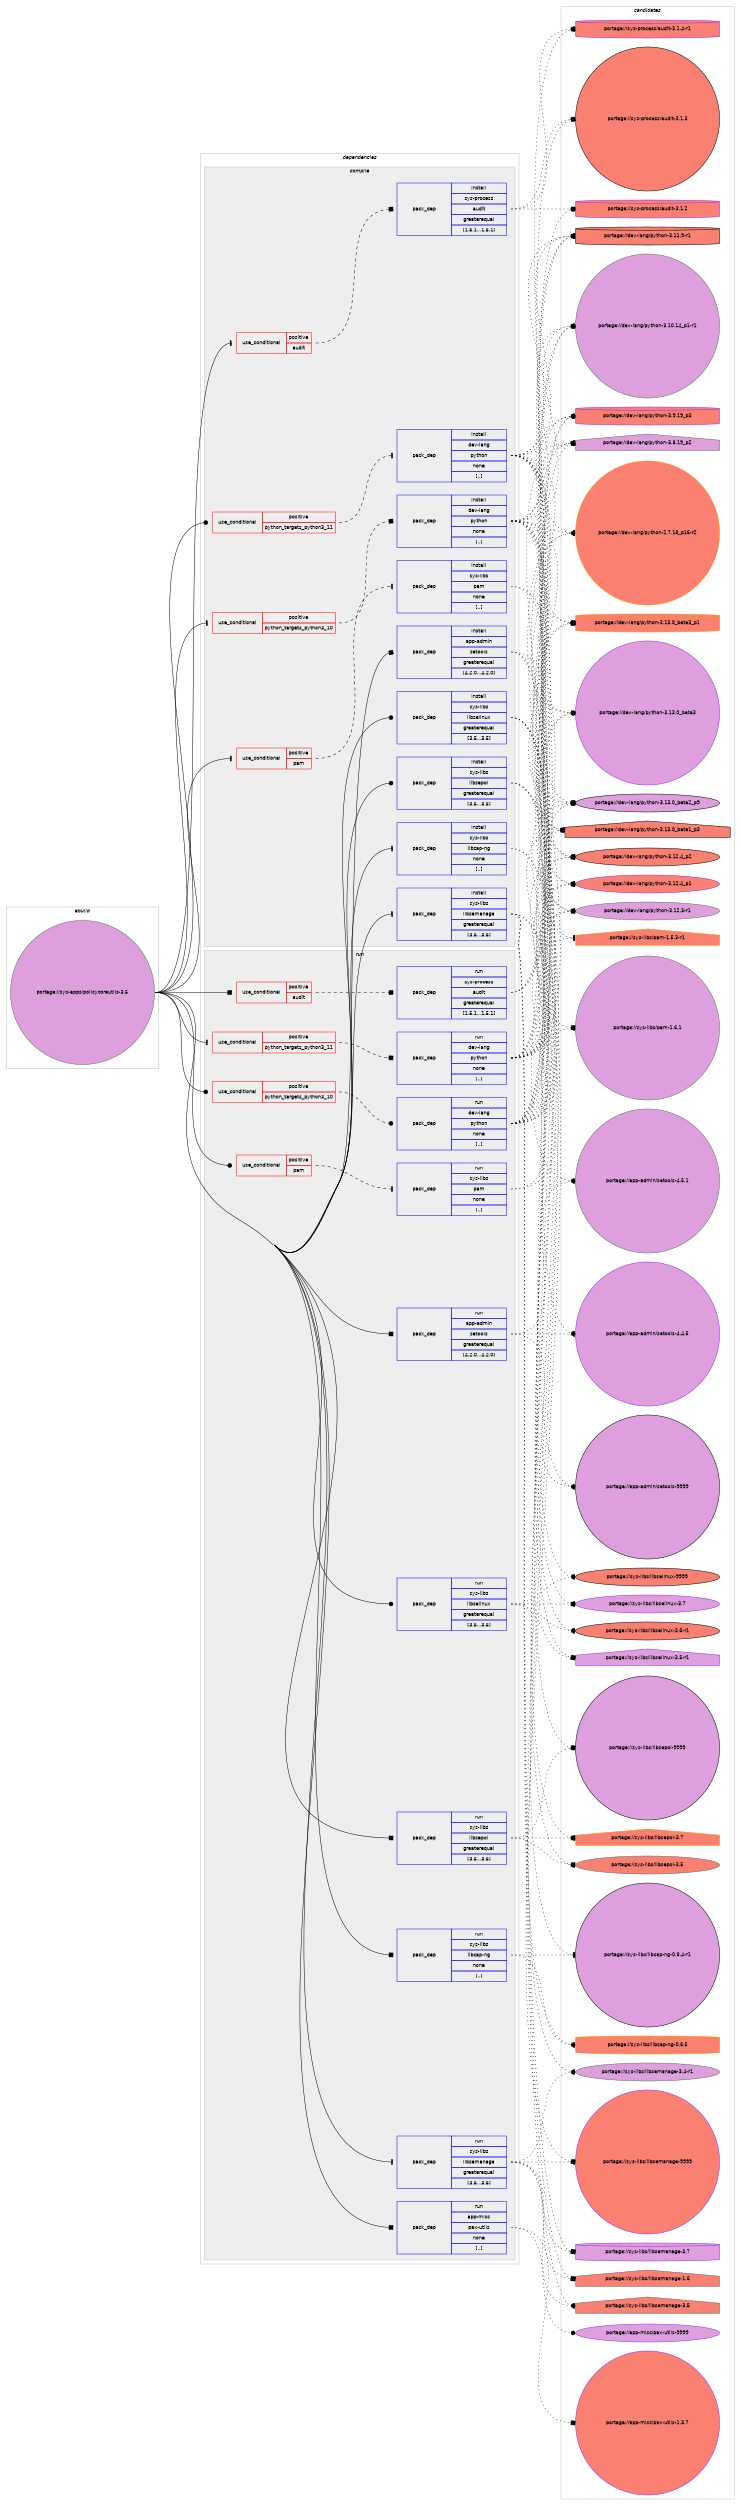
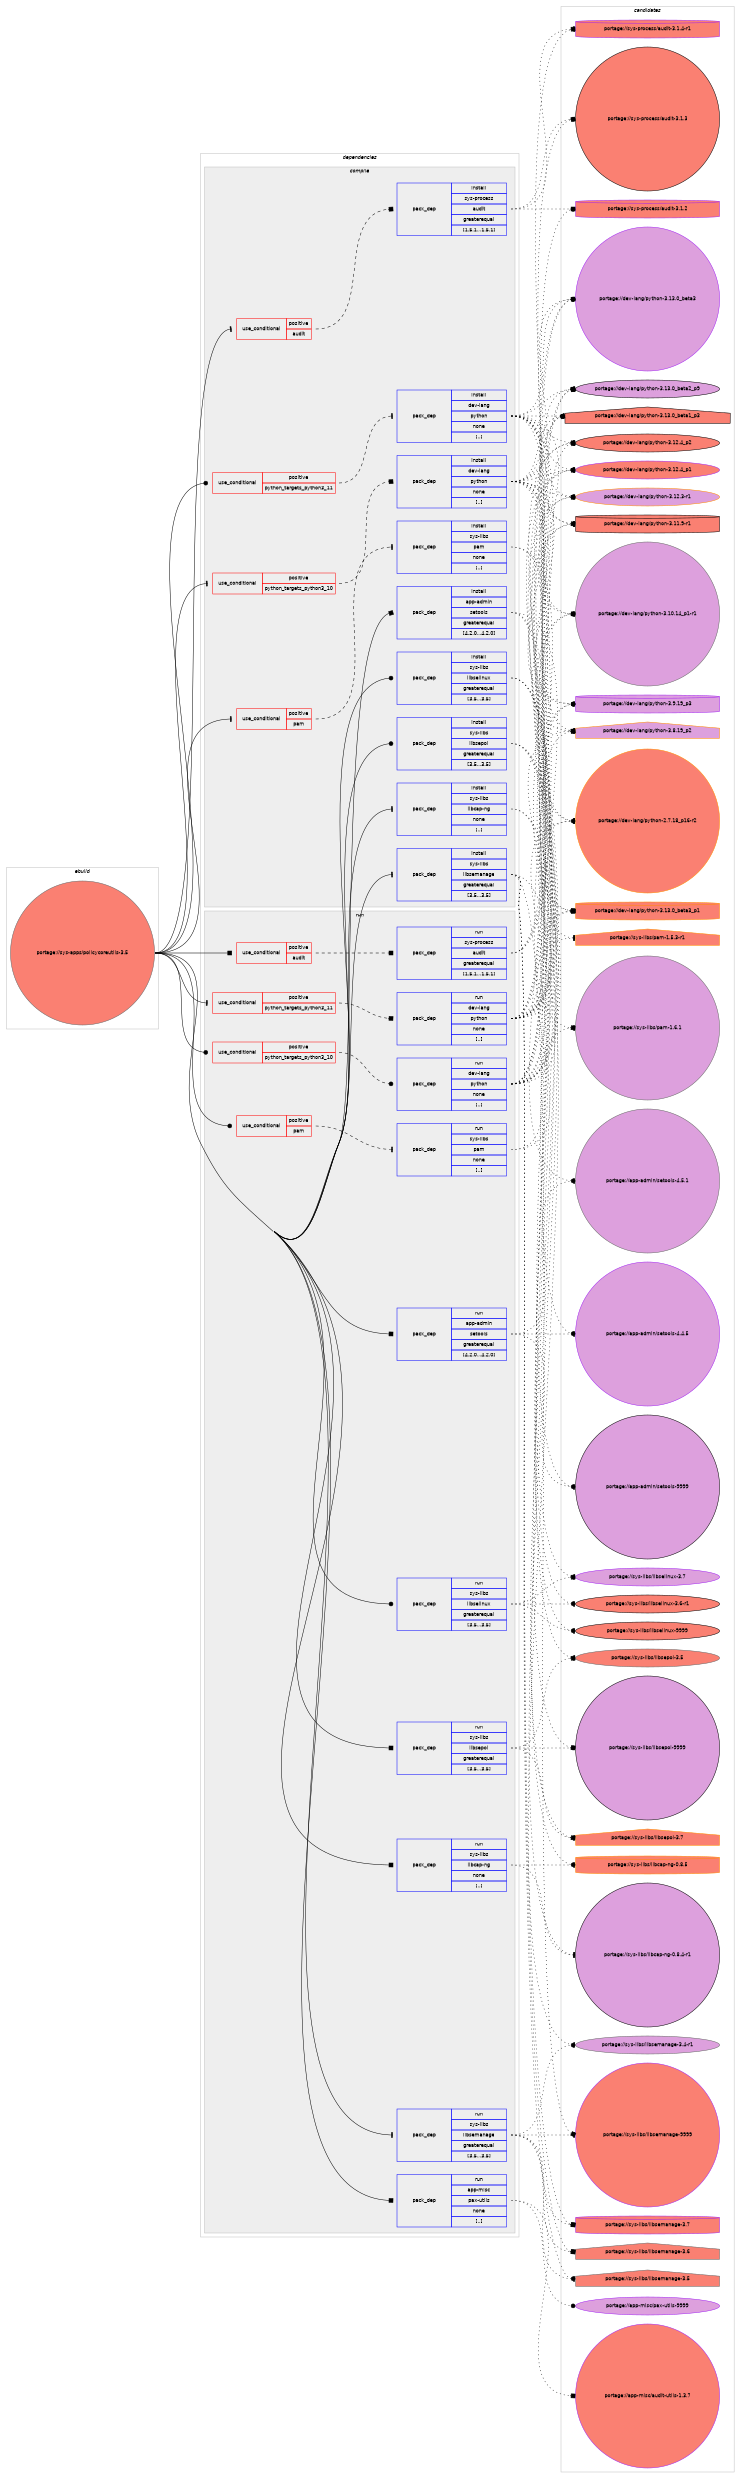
node "portage://dev-lang/python-3.9.19_p3": fillcolor salmon -> plum
node "portage://dev-lang/python-3.8.19_p2": color gray40 -> darkorange
node "portage://dev-lang/python-3.12.3-r1": color gray40 -> darkorange
node "portage://sys-apps/policycoreutils-3.5": fillcolor plum -> salmon
node "portage://sys-libs/libselinux-3.5-r1": removed
node "portage://sys-libs/libsemanage-3.7": fillcolor plum -> salmon
node "portage://sys-libs/libsemanage-1.6": label "portage://sys-libs/libsemanage-1.6" -> "portage://sys-libs/libsemanage-3.6"
node "portage://app-misc/pax-utils-1.3.7": label "portage://app-misc/pax-utils-1.3.7" -> "portage://app-misc/audit-utils-1.3.7"
